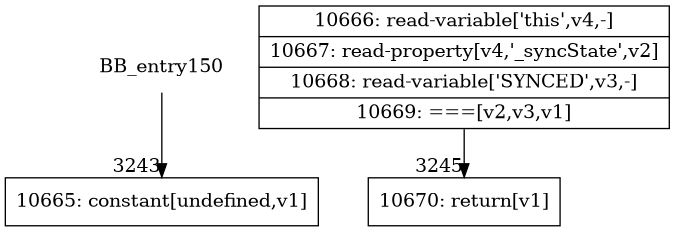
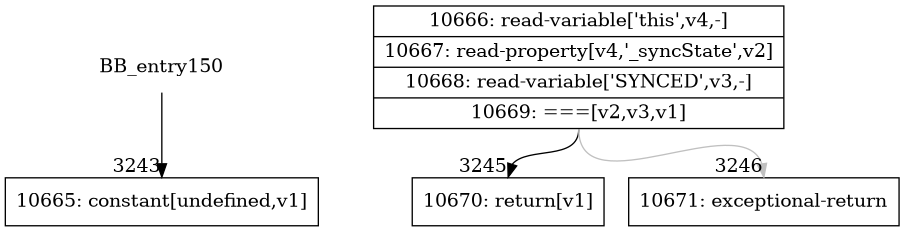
node "10671: exceptional-return": added
